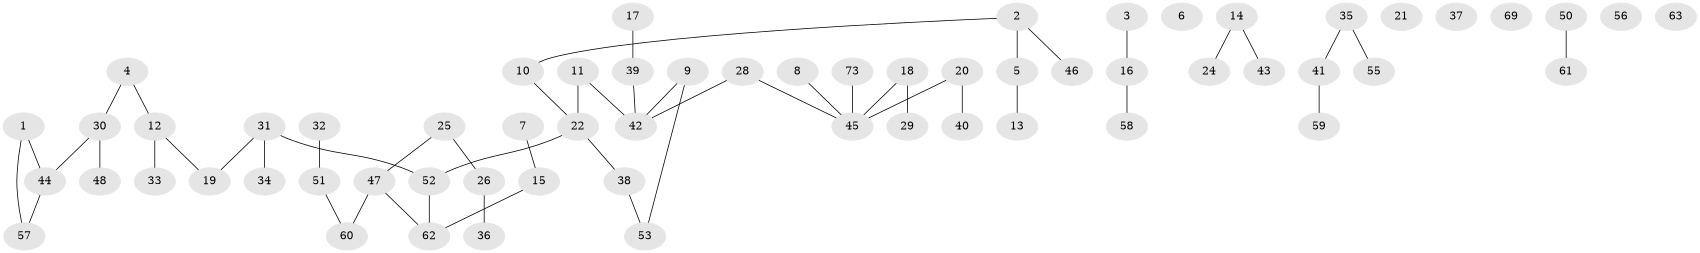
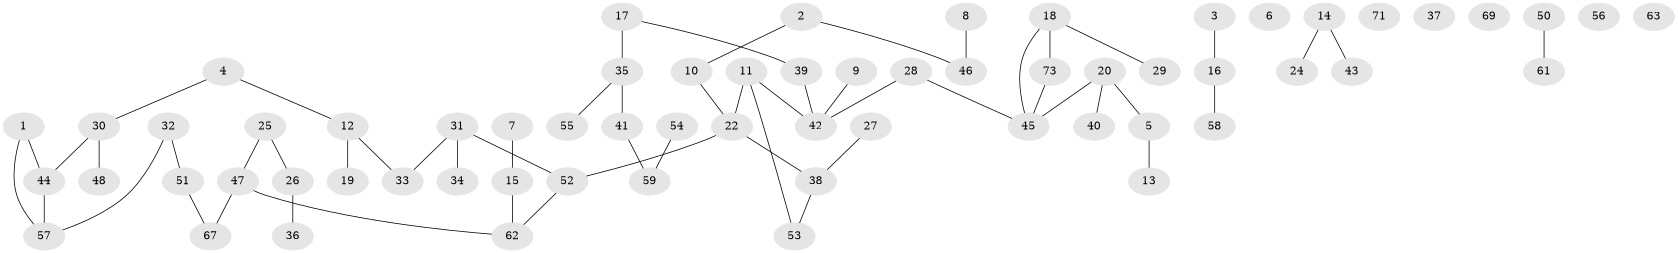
node "21": label "21" -> "71"
edge "17" -- "35": added
edge "2" -- "5": now "20" -- "5"
edge "18" -- "73": added
edge "8" -- "45": now "8" -- "46"
node "54": added
node "27": added
edge "31" -- "19": now "31" -- "33"
edge "9" -- "53": now "11" -- "53"
edge "32" -- "57": added
node "60": label "60" -> "67"
